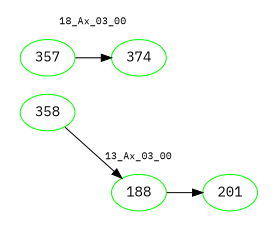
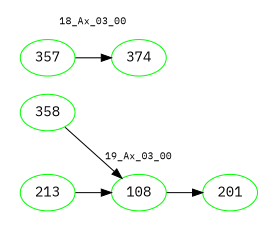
cluster "13_Ax_03_00": label "13_Ax_03_00" -> "19_Ax_03_00"
node "213": added
node "188": label "188" -> "108"
